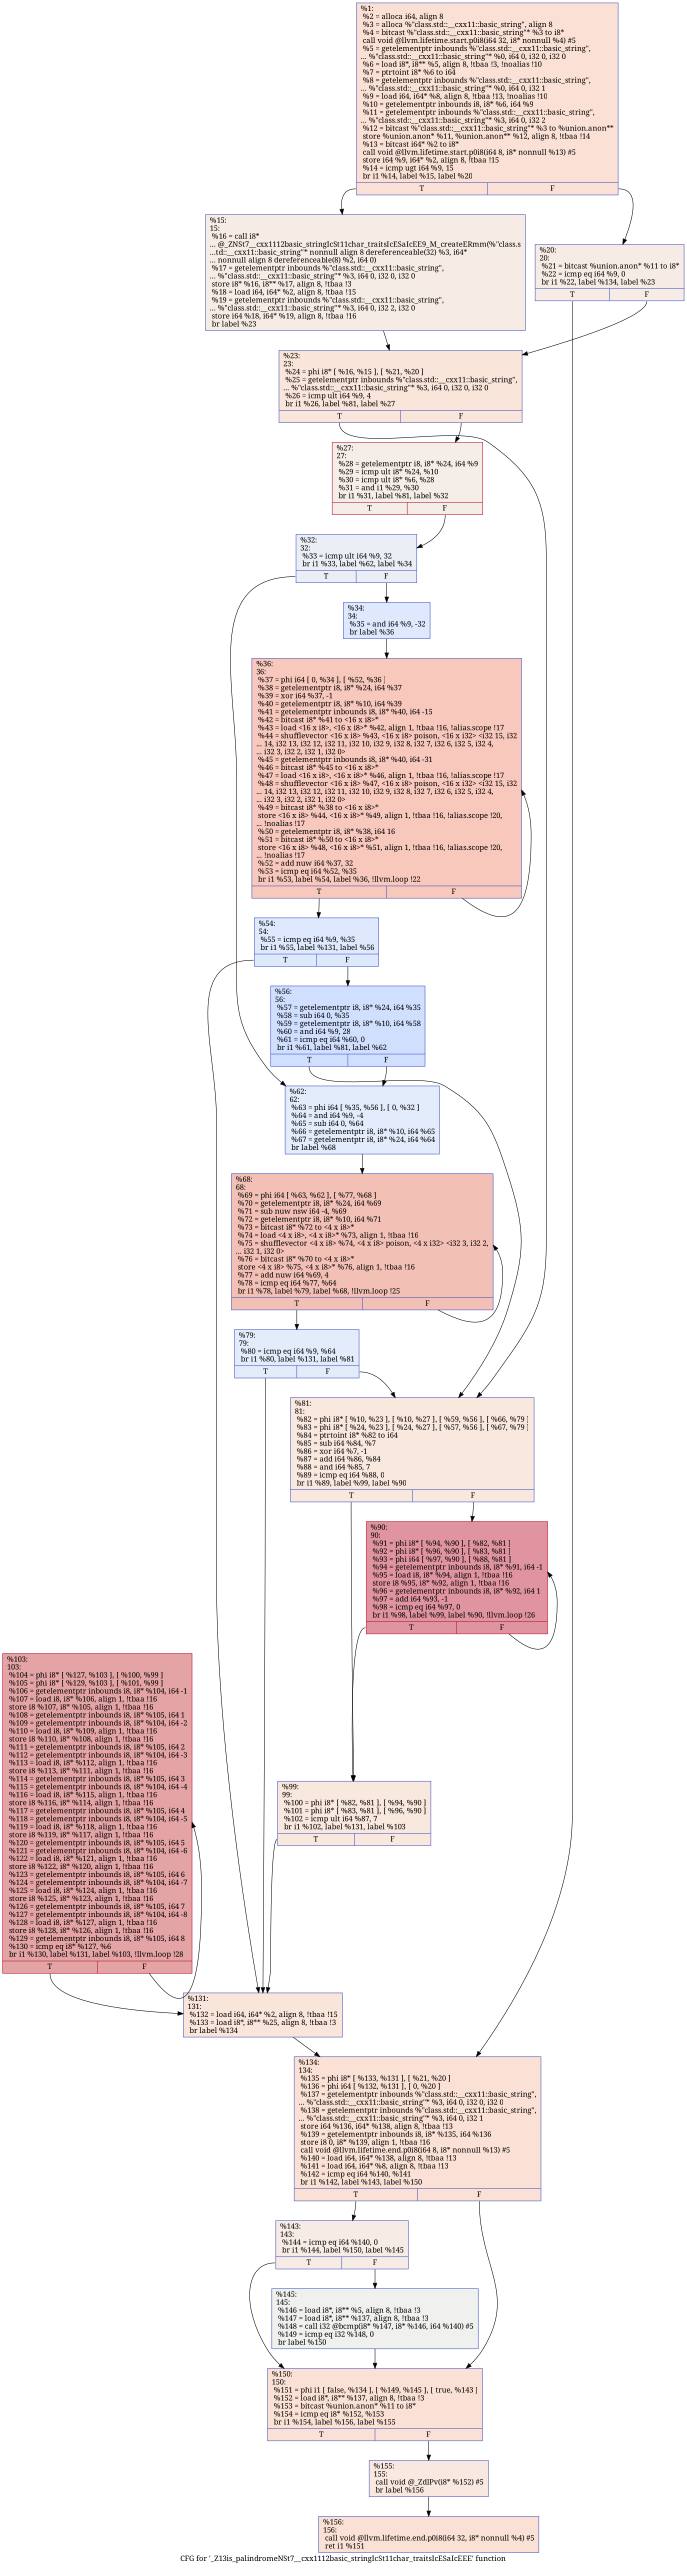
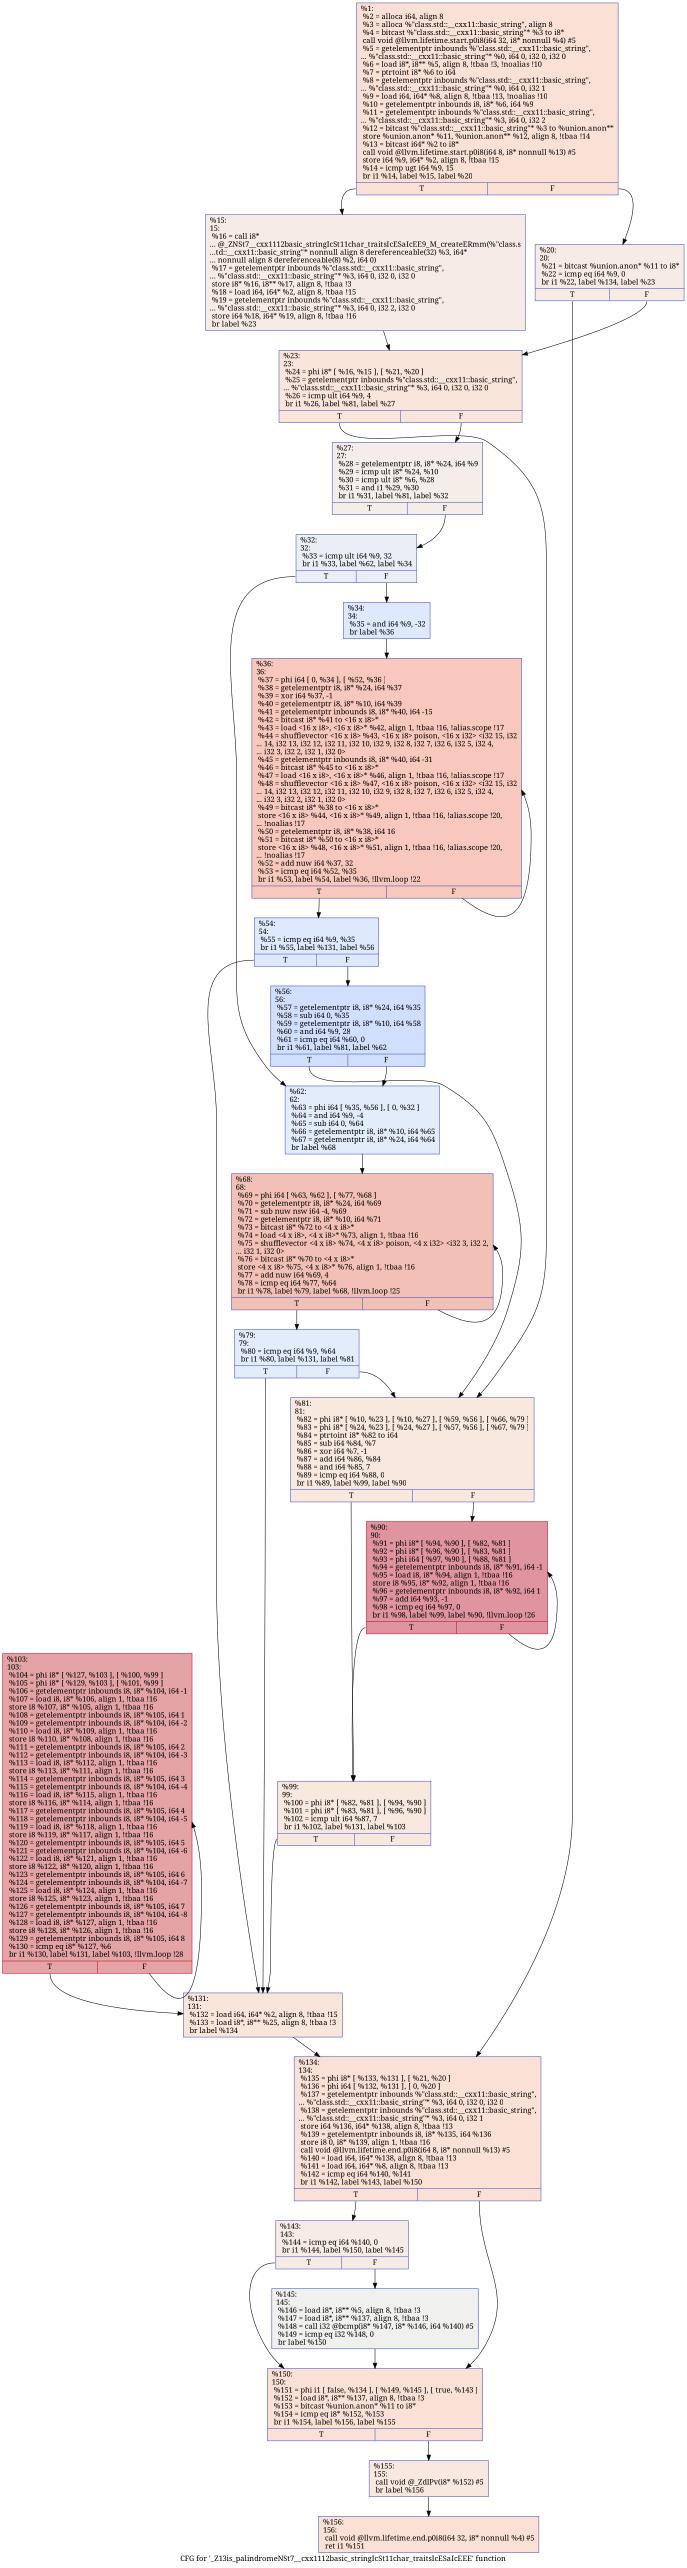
node "%27:": color #b70d28ff -> #3d50c3ff
